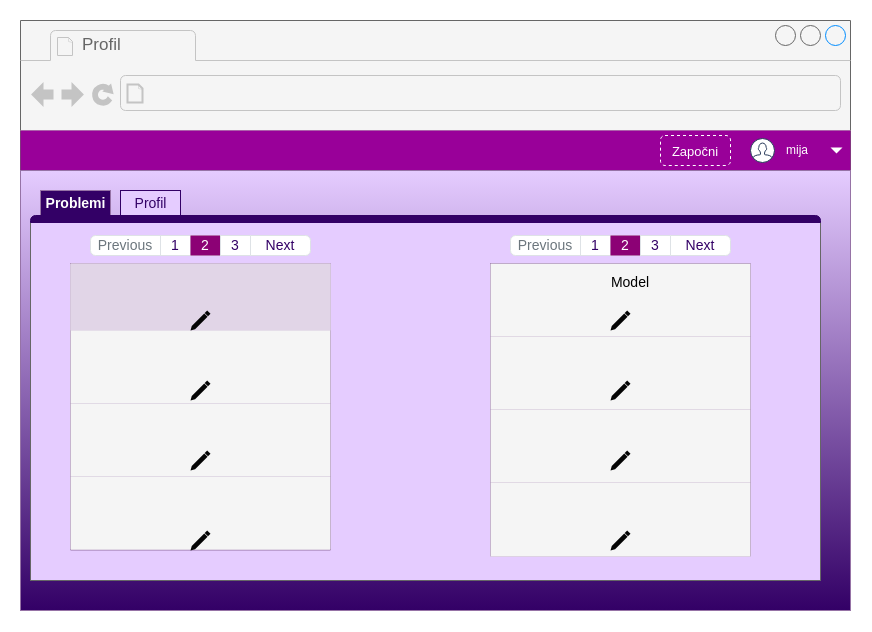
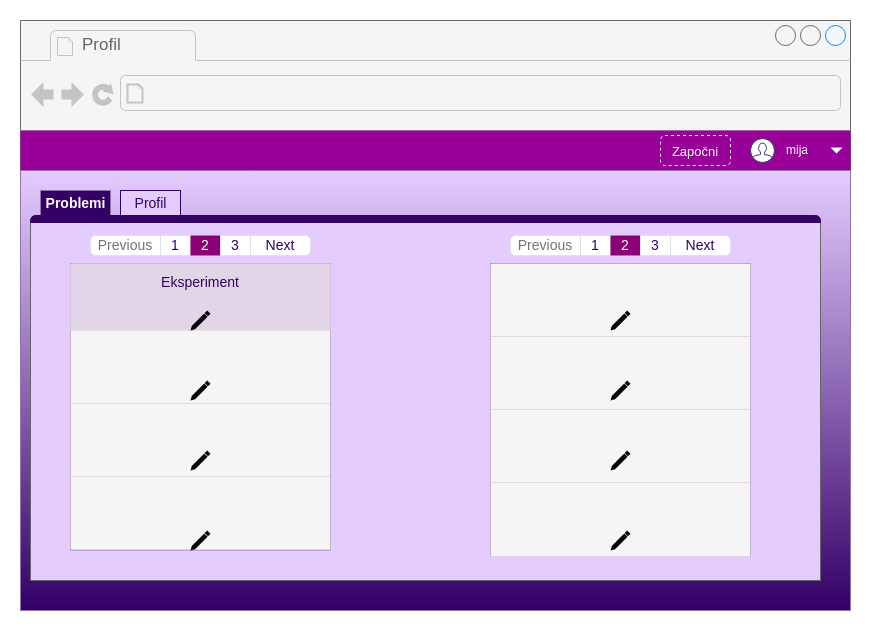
node "Eksperiment": added
node "Model": removed
